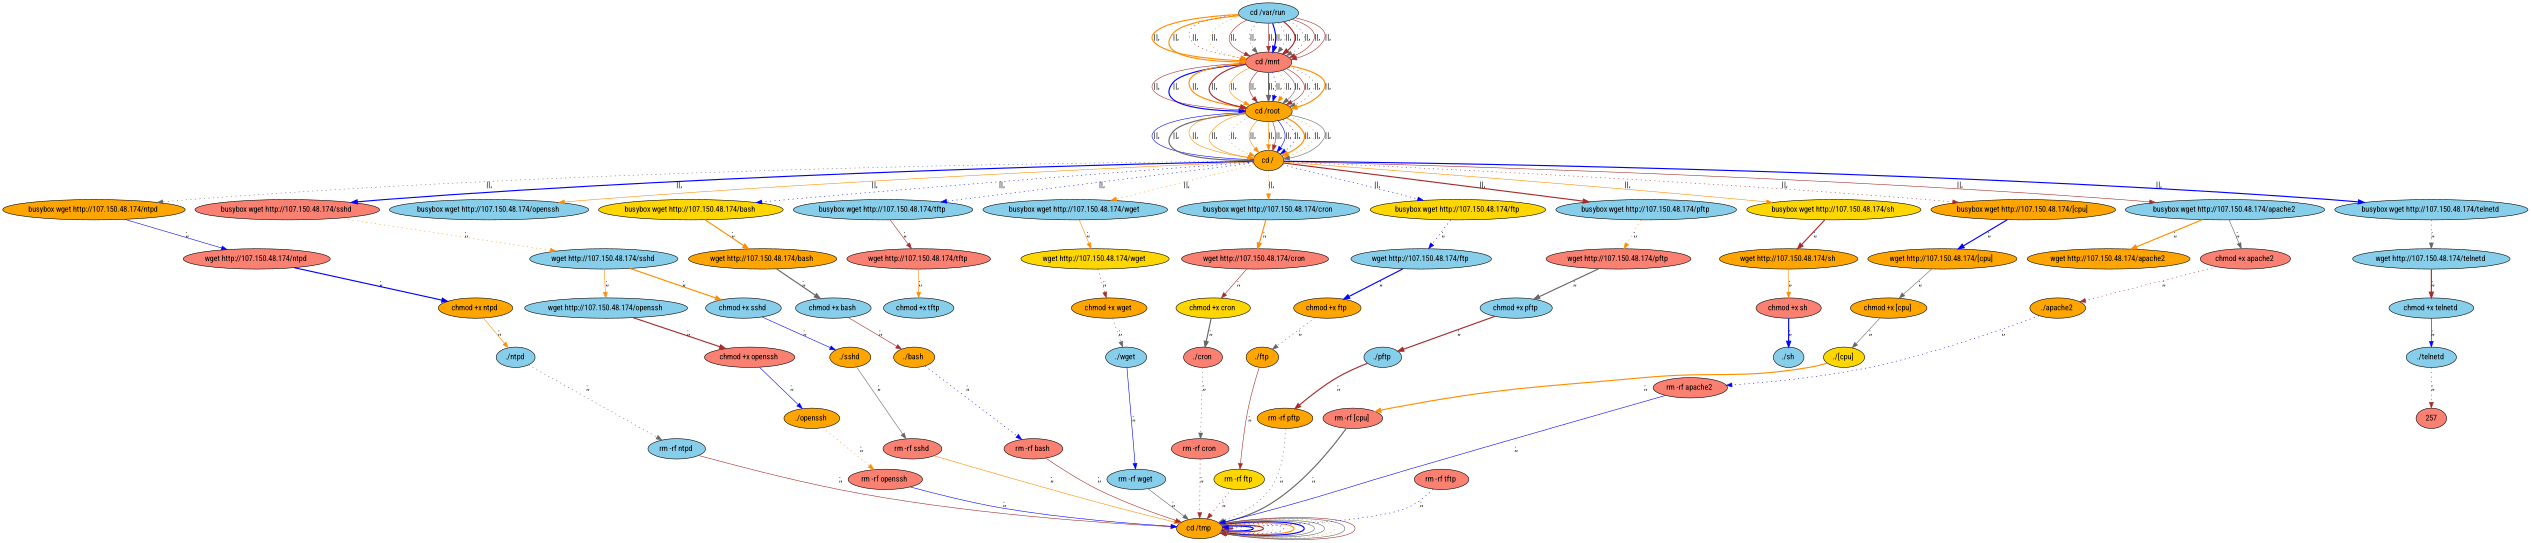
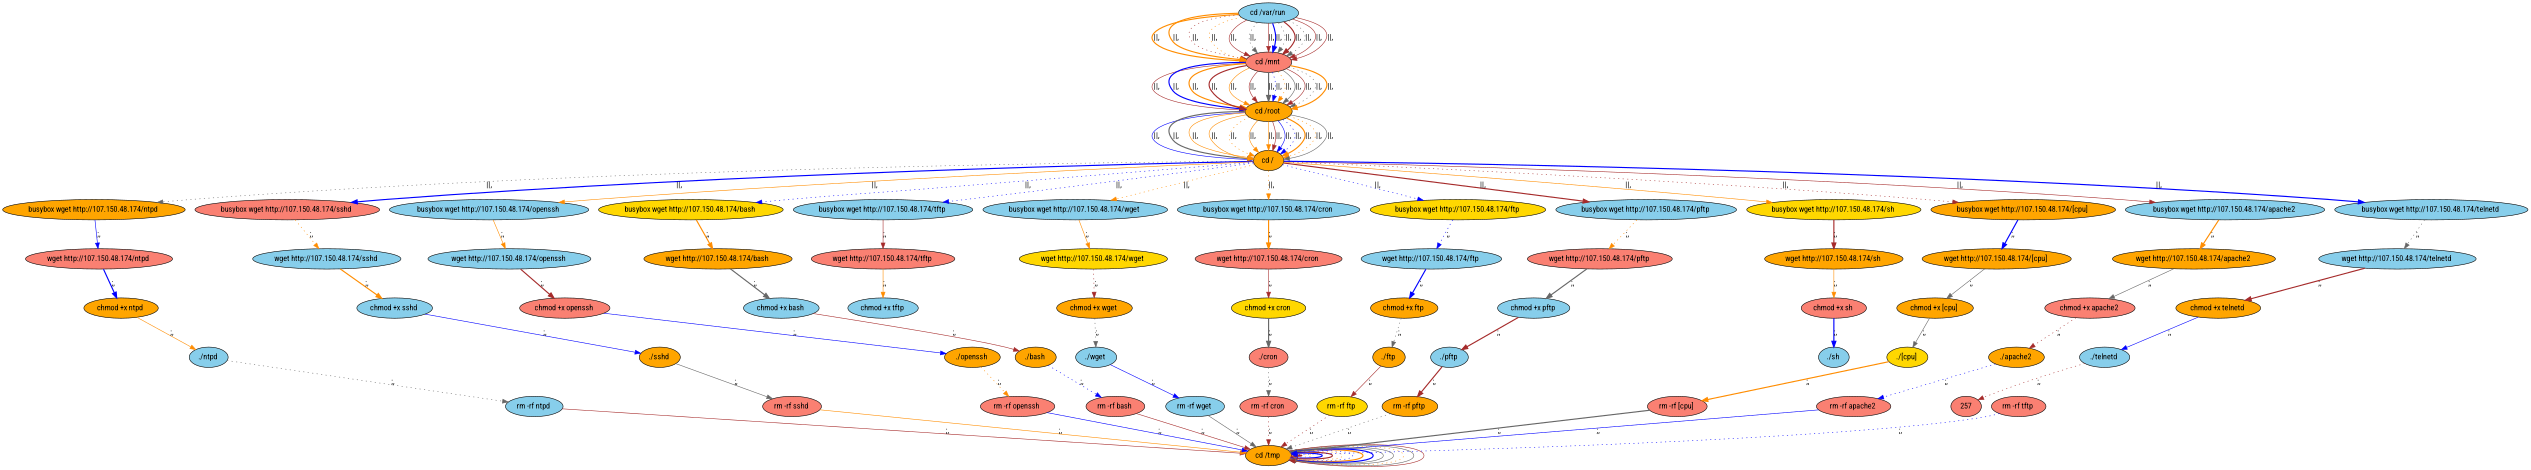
edge "busybox wget http://107.150.48.174/apache2" -> "chmod +x apache2": now "wget http://107.150.48.174/apache2" -> "chmod +x apache2"
edge "wget http://107.150.48.174/sshd" -> "wget http://107.150.48.174/openssh": now "busybox wget http://107.150.48.174/openssh" -> "wget http://107.150.48.174/openssh"
node "chmod +x telnetd": fillcolor skyblue -> orange
